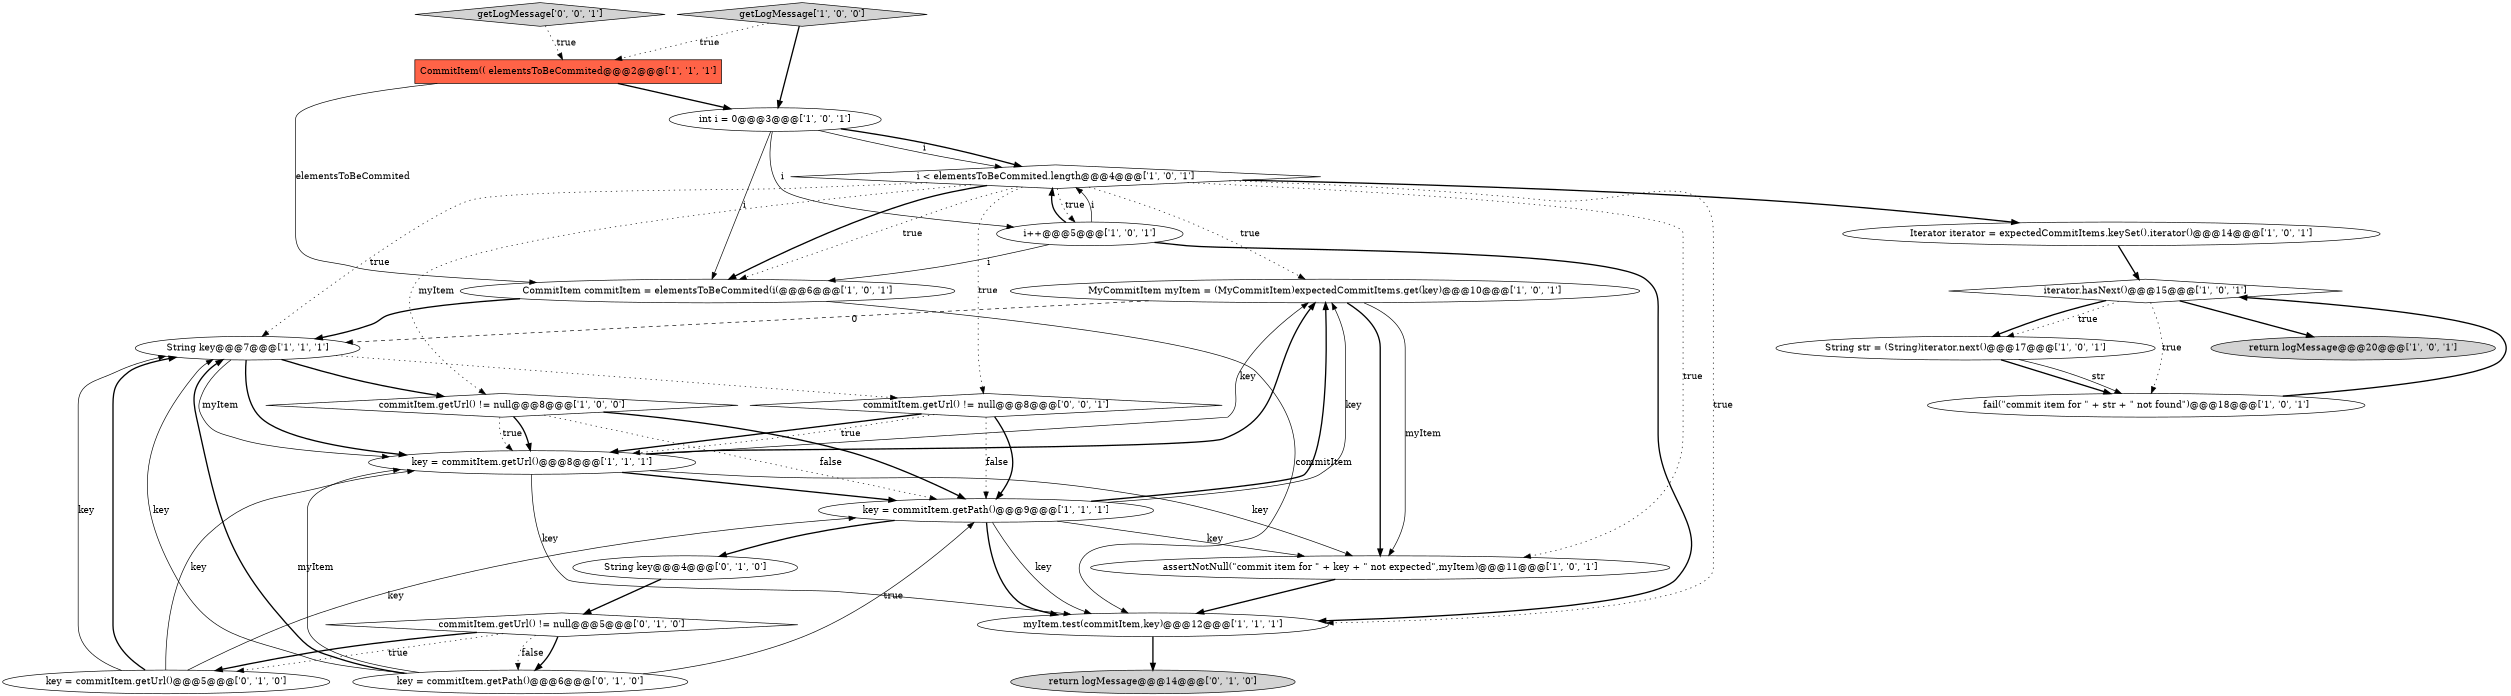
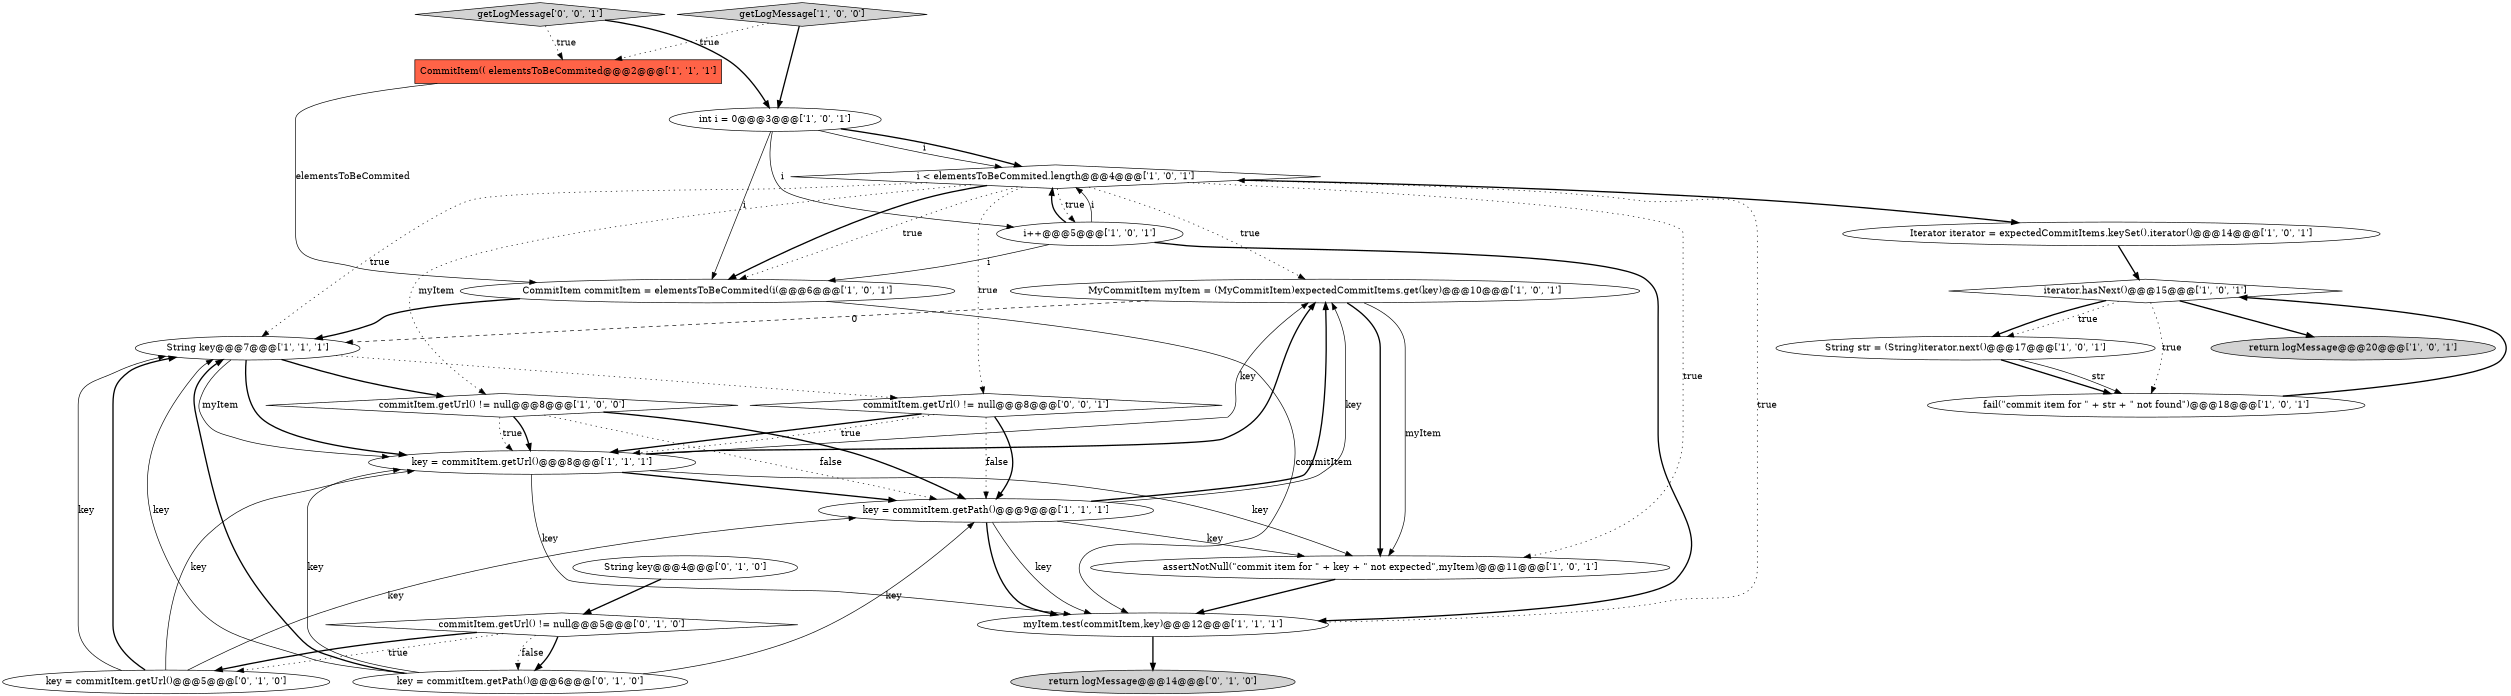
edge "CommitItem(( elementsToBeCommited@@@2@@@['1', '1', '1']" -> "int i = 0@@@3@@@['1', '0', '1']": now "getLogMessage['0', '0', '1']" -> "int i = 0@@@3@@@['1', '0', '1']"
edge "i < elementsToBeCommited.length@@@4@@@['1', '0', '1']" -> "myItem.test(commitItem,key)@@@12@@@['1', '1', '1']": reversed
edge "key = commitItem.getPath()@@@9@@@['1', '1', '1']" -> "String key@@@4@@@['0', '1', '0']": removed
edge "key = commitItem.getPath()@@@6@@@['0', '1', '0']" -> "key = commitItem.getUrl()@@@8@@@['1', '1', '1']": label "myItem" -> "key"
edge "key = commitItem.getPath()@@@6@@@['0', '1', '0']" -> "key = commitItem.getPath()@@@9@@@['1', '1', '1']": label "true" -> "key"
